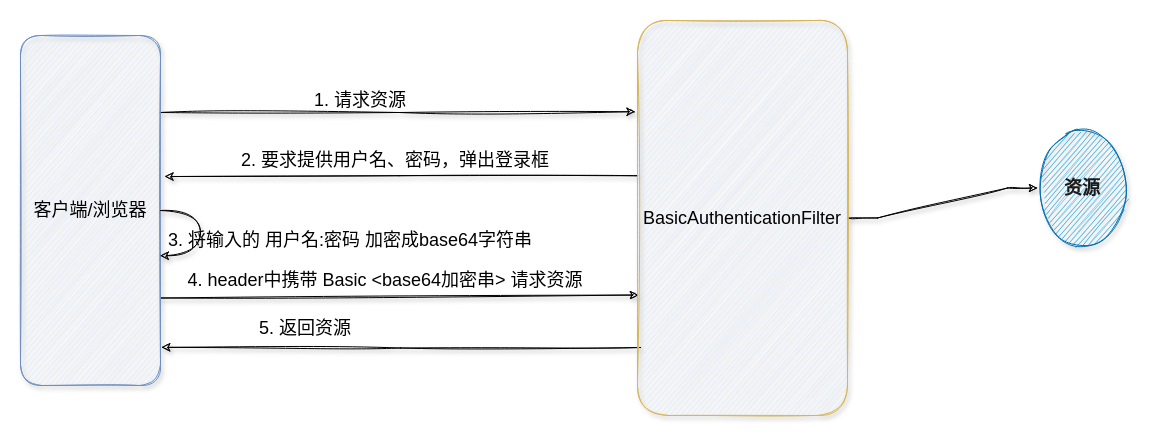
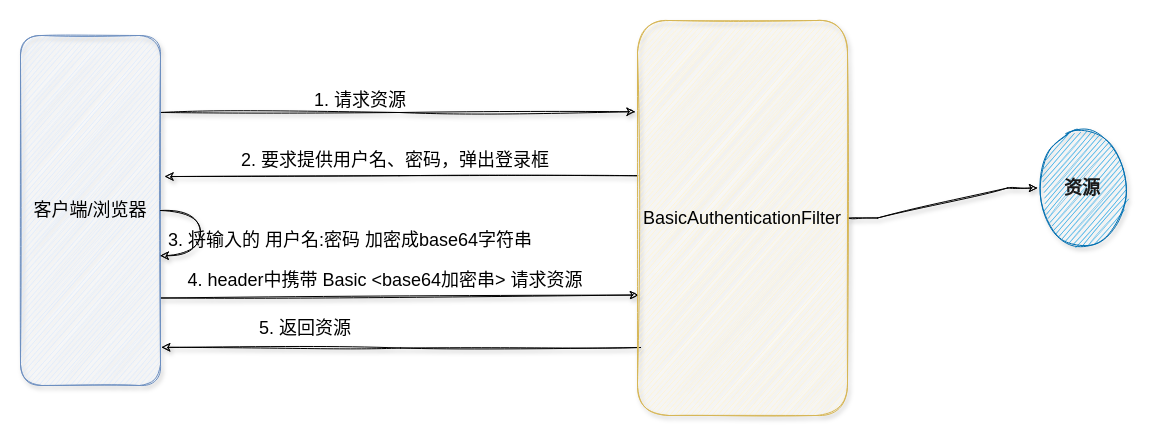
node "BasicAuthenticationFilter": fillcolor #dae8fc -> #fff2cc
